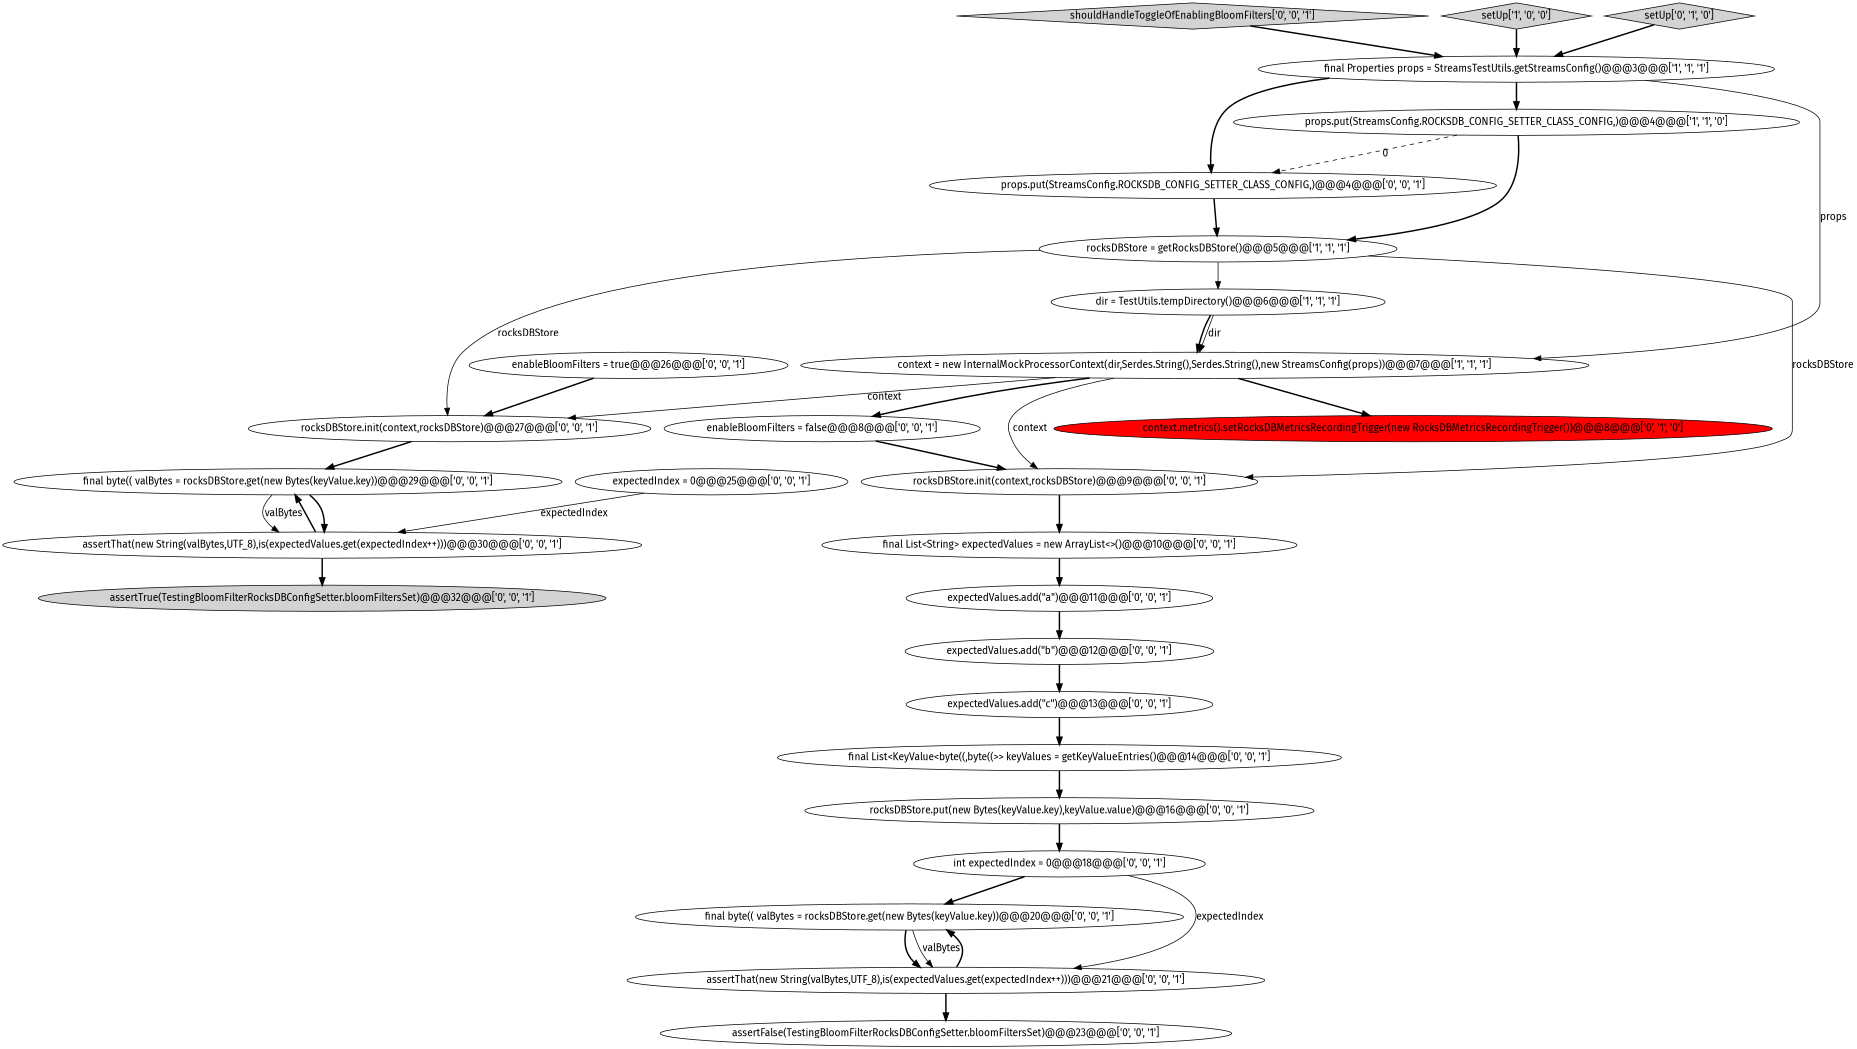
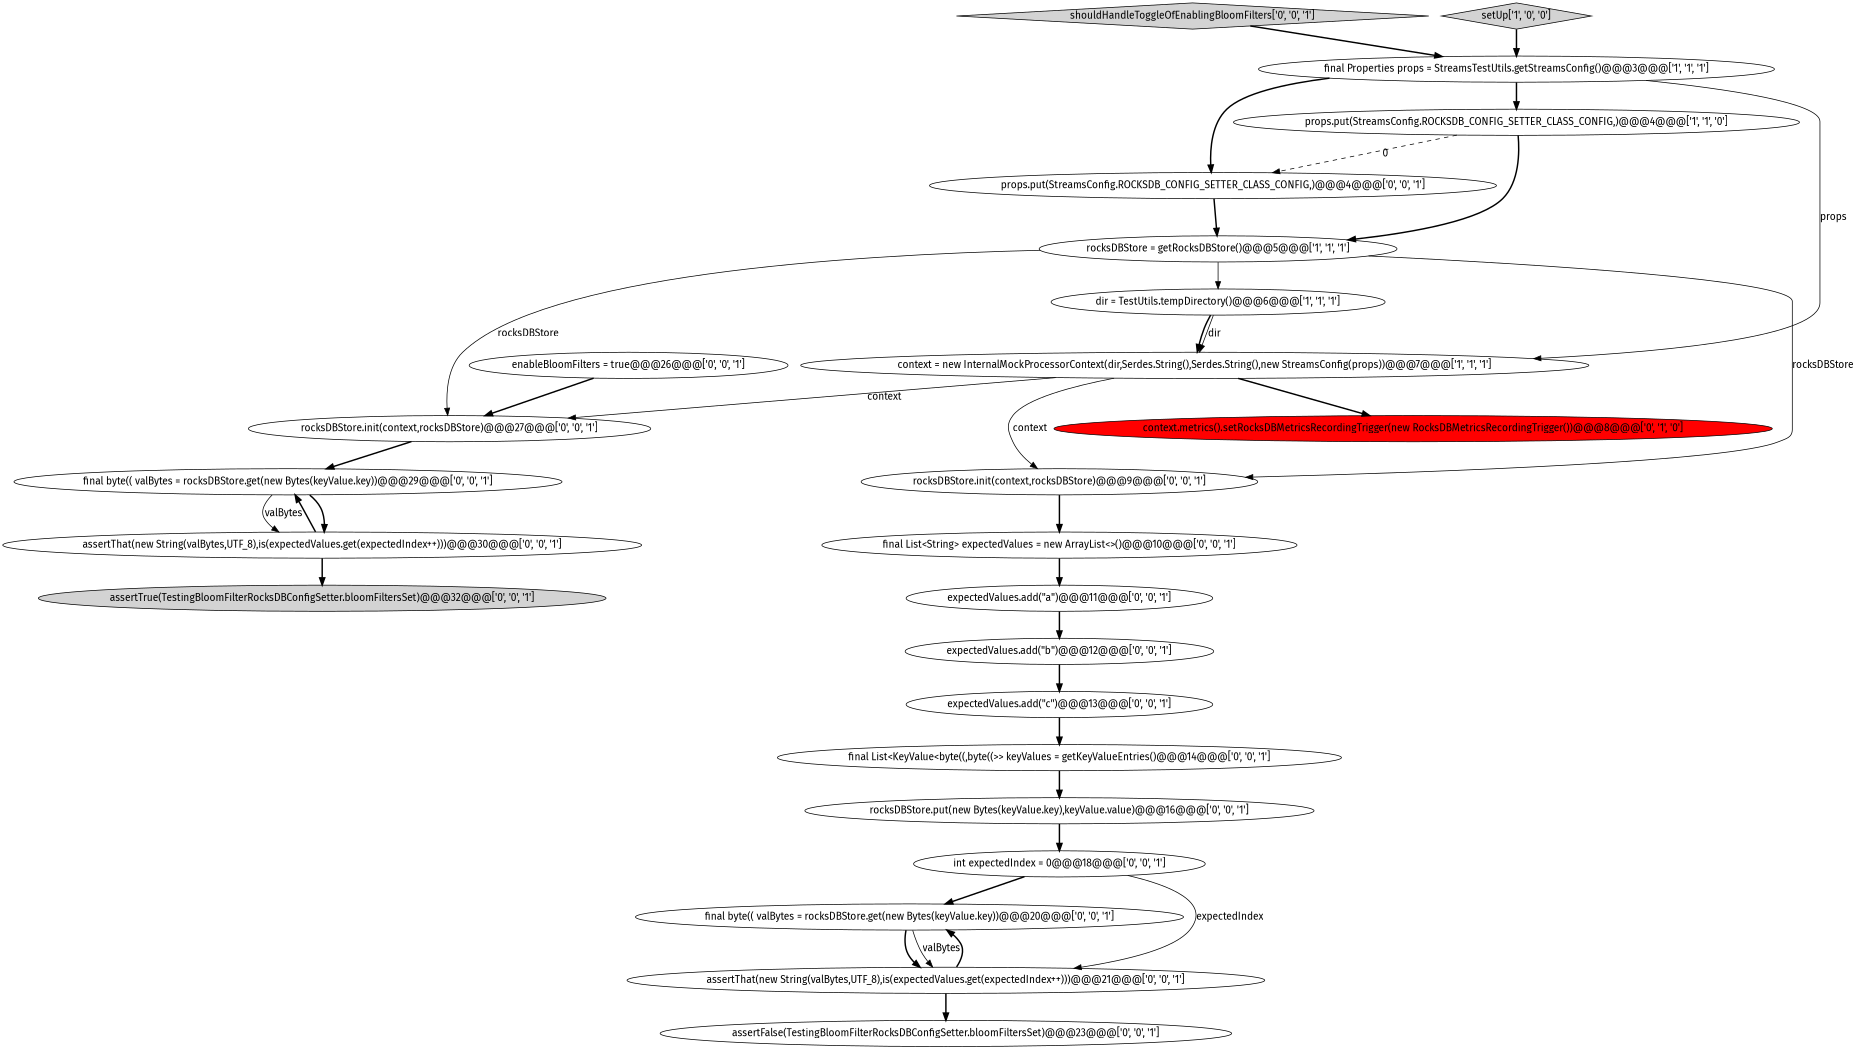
node "setUp['0', '1', '0']": removed
node "enableBloomFilters = false@@@8@@@['0', '0', '1']": removed
node "expectedIndex = 0@@@25@@@['0', '0', '1']": removed
